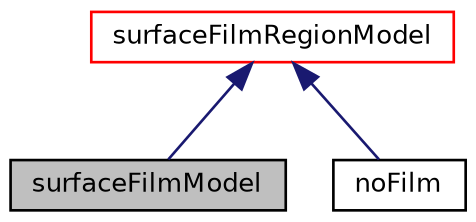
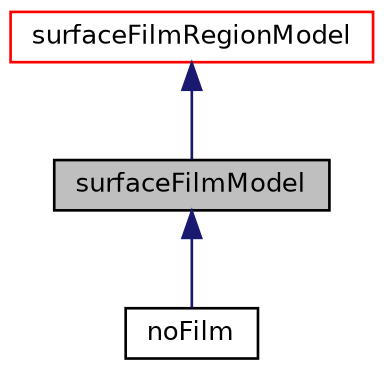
edge "noFilm" -> "surfaceFilmRegionModel": now "noFilm" -> "surfaceFilmModel"
